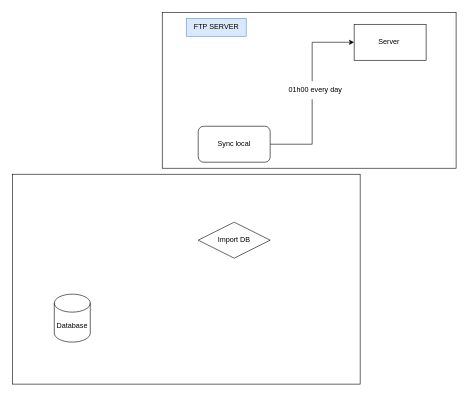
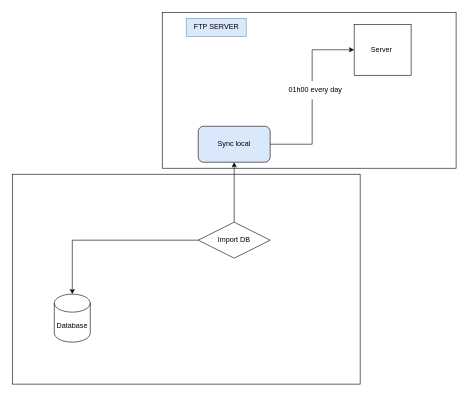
node "Server": size 72x36 -> 57x51
node "Sync local": fillcolor #ffffff -> #dae8fc
edge "Import DB" -> "Sync local": added
edge "Import DB" -> "Database": added
